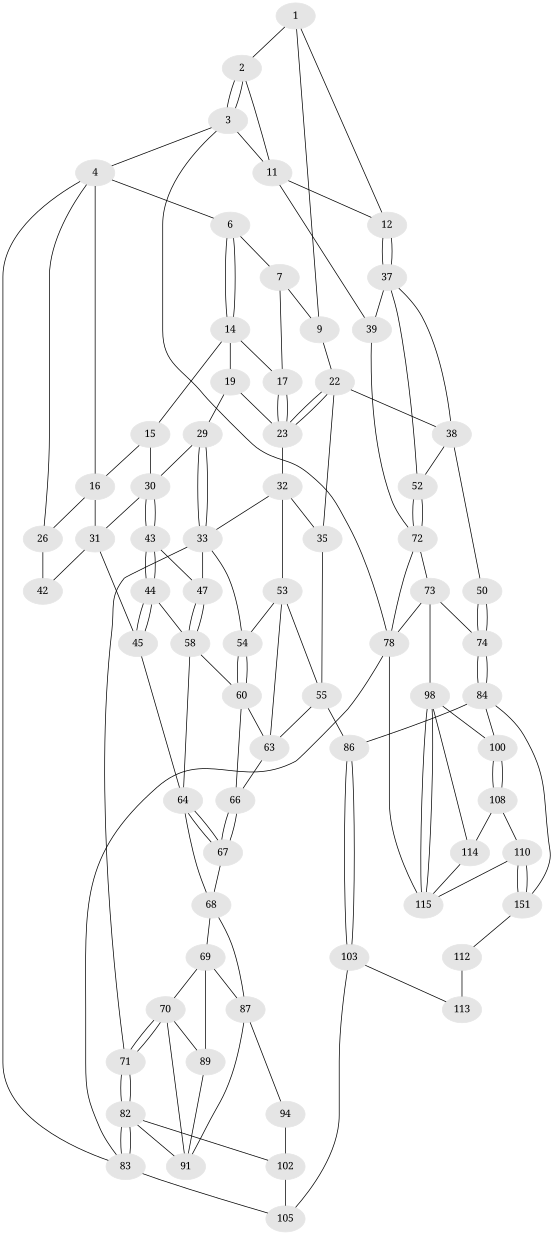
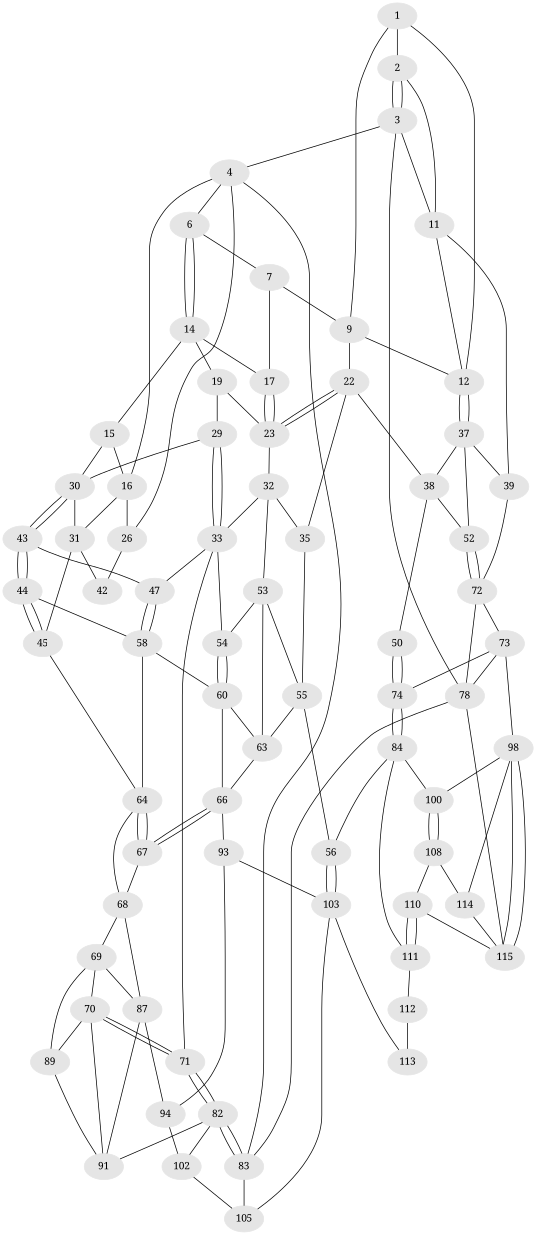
edge "9" -- "12": added
node "86": label "86" -> "56"
node "93": added
node "151": label "151" -> "111"
